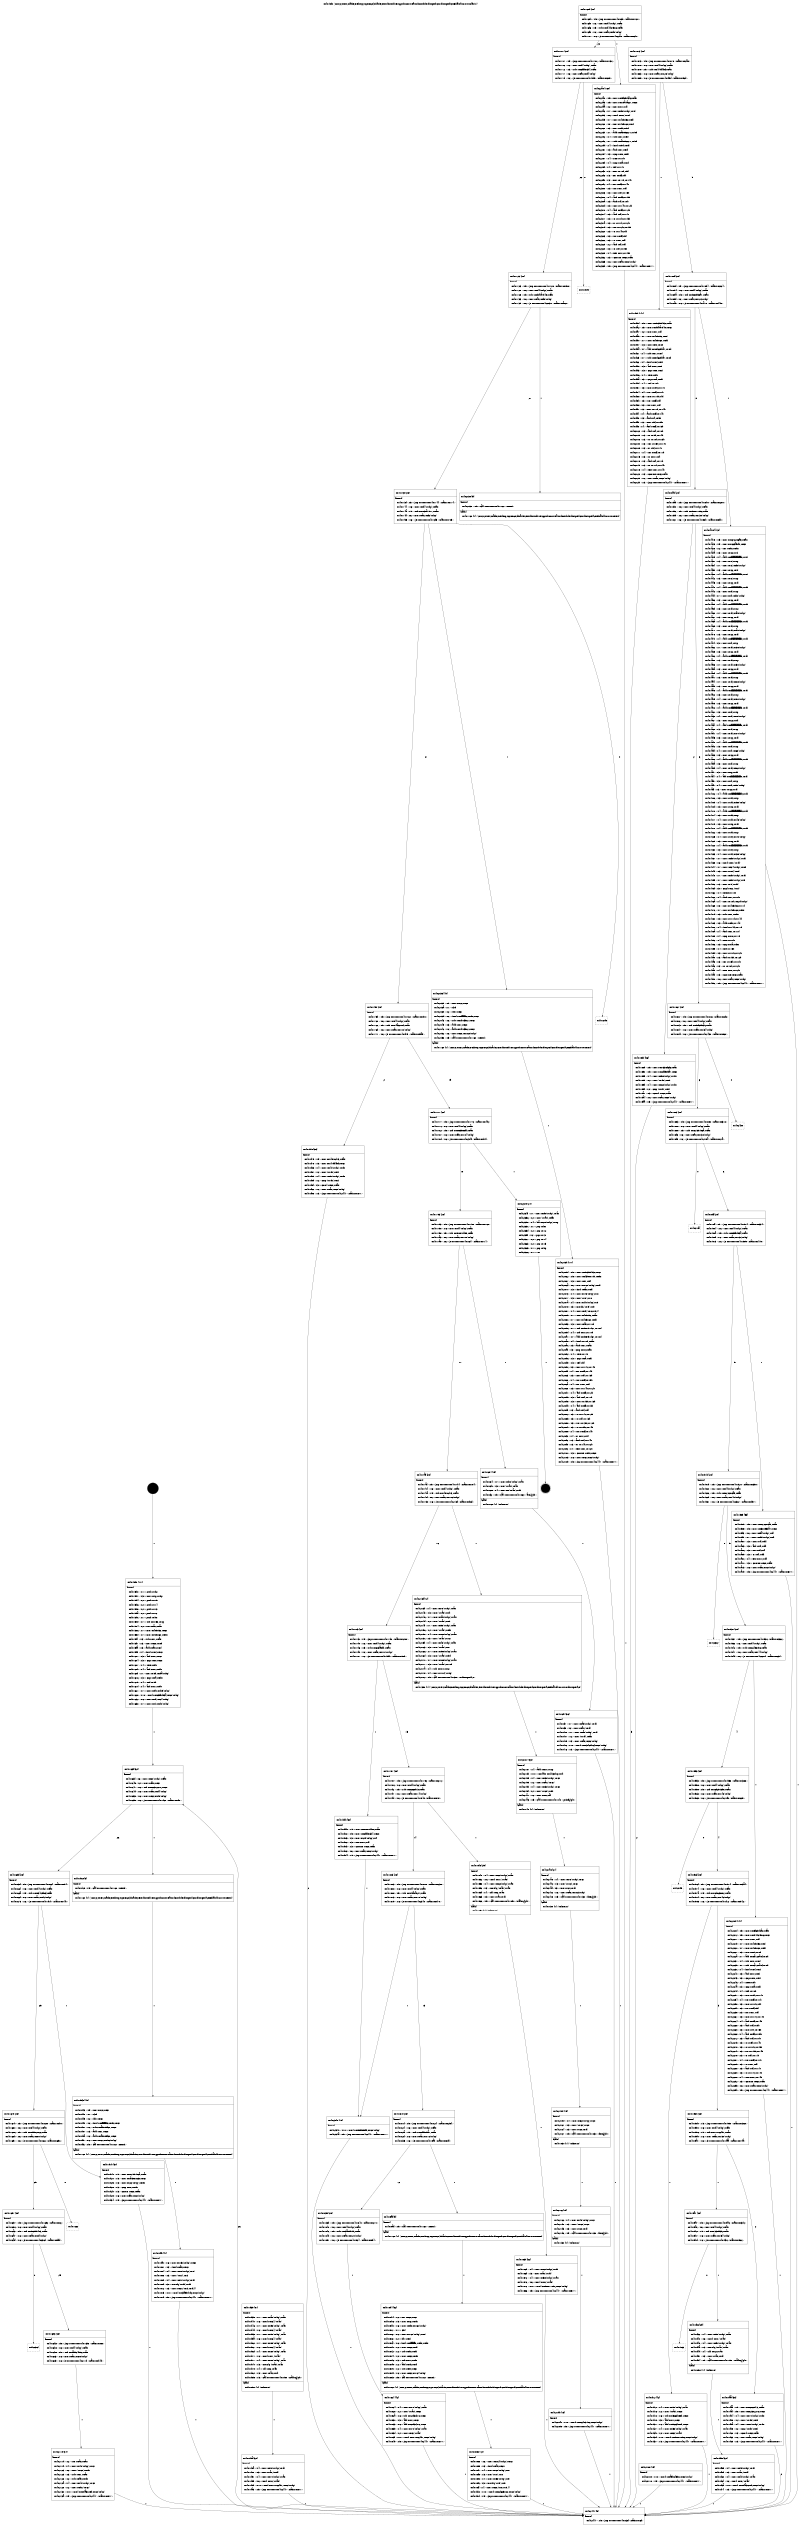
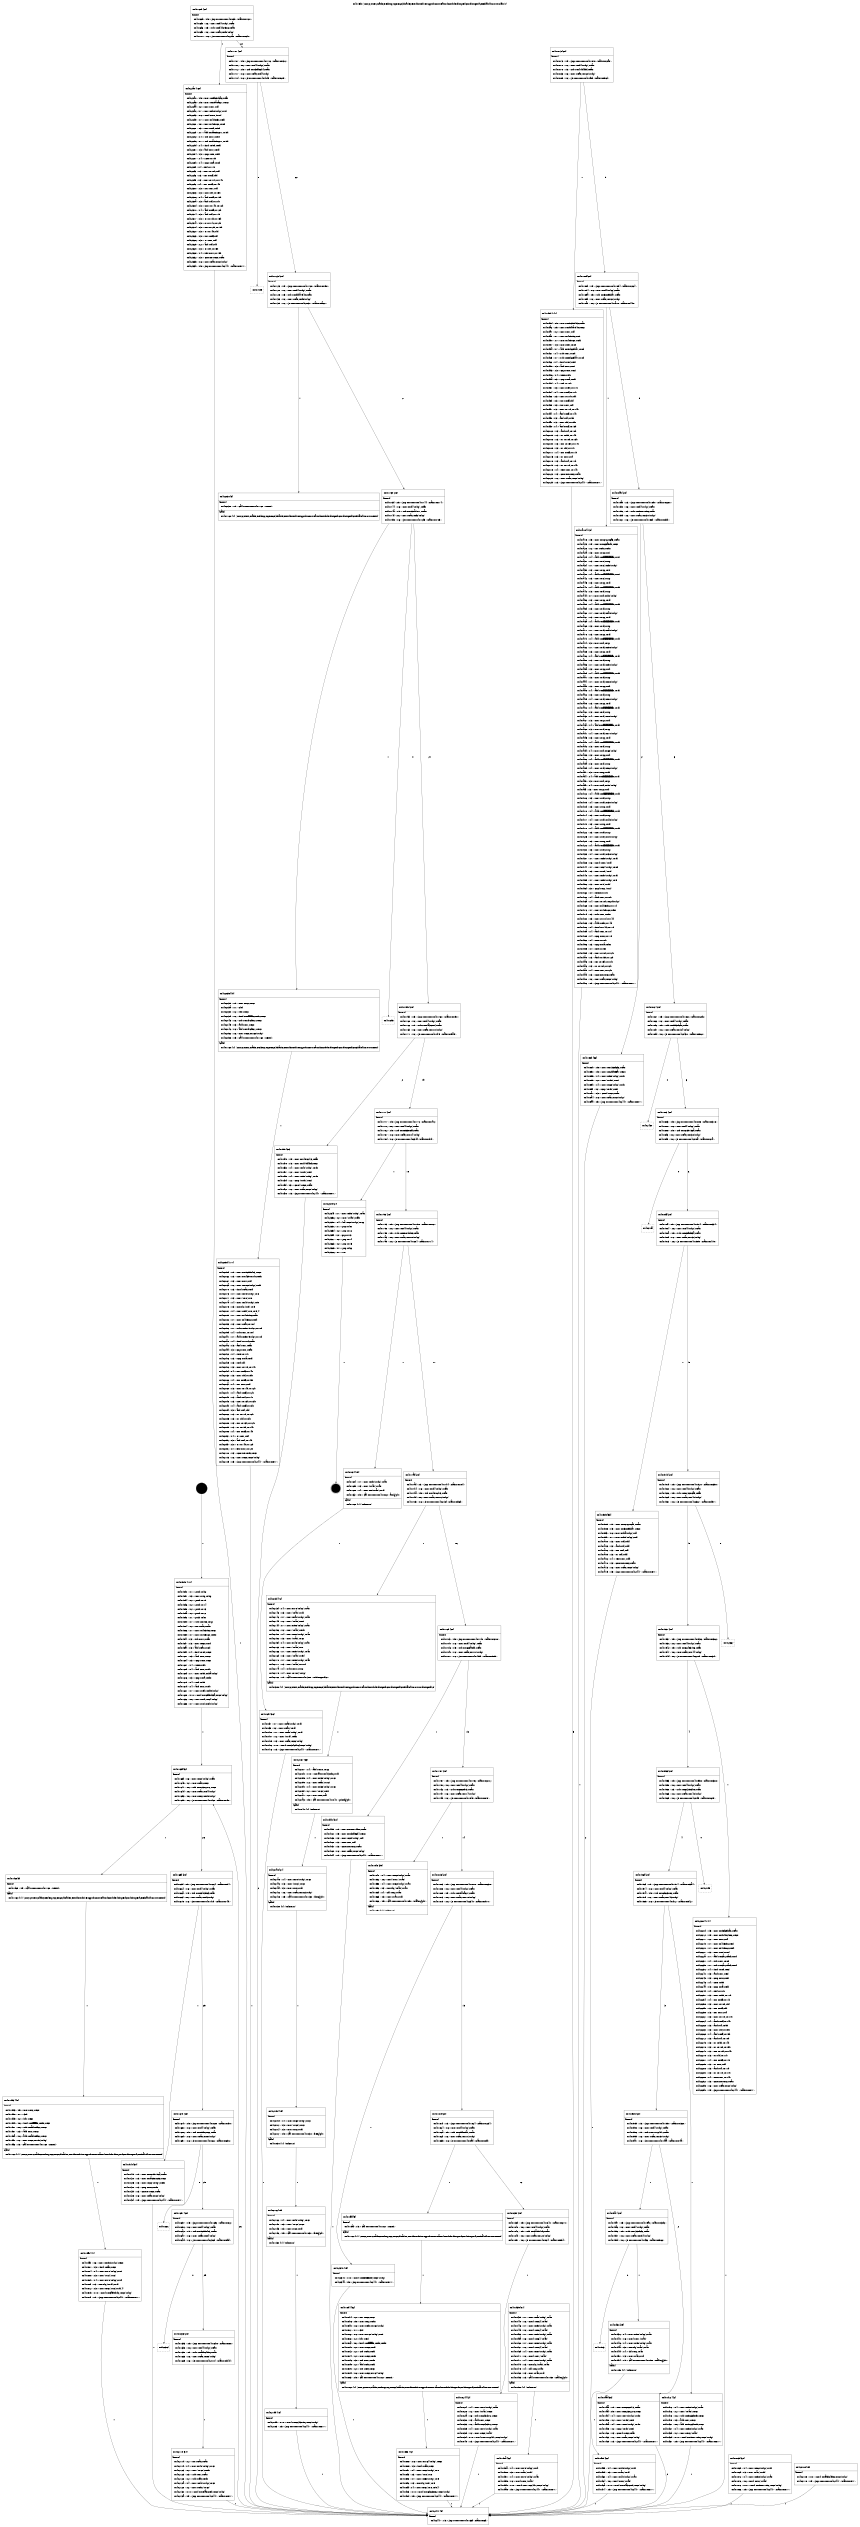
edge "0x401bbb [30]" -> "0x402340 [15]": now "0x401bbb [30]" -> "0x402447 [5]"
edge "0x401e4e [29]" -> "0x401e6b [32]": removed, label "1"
